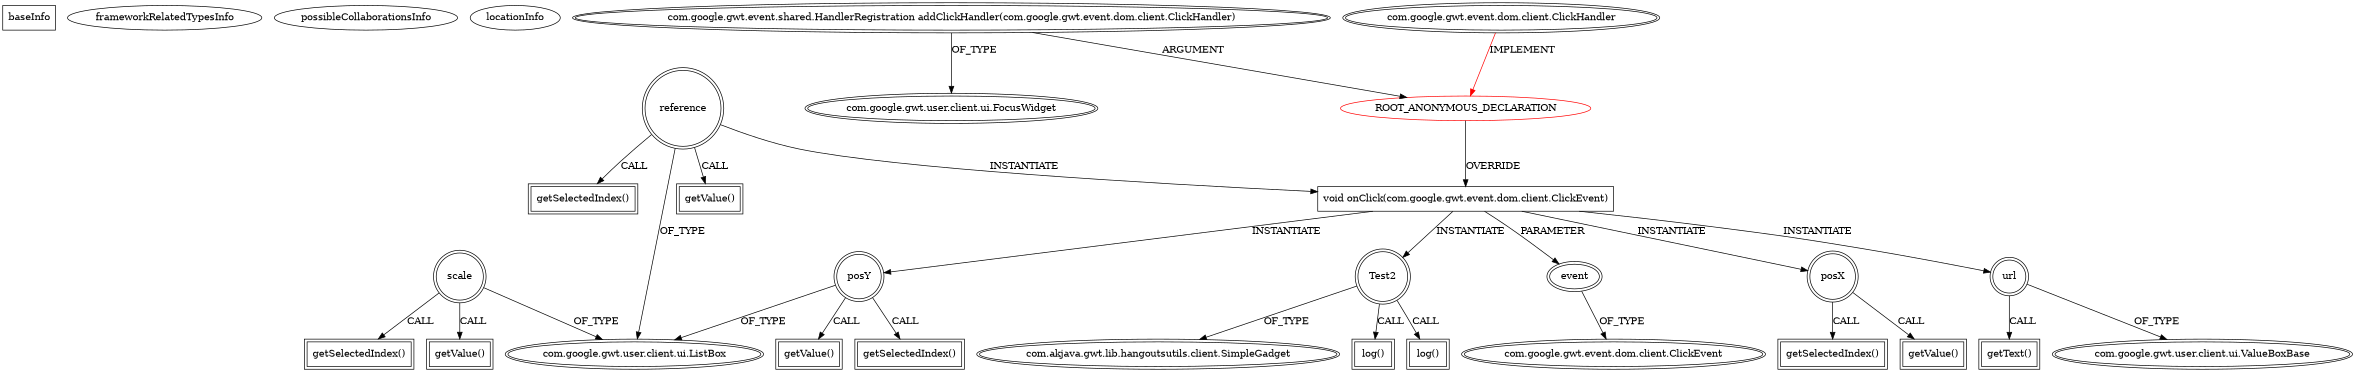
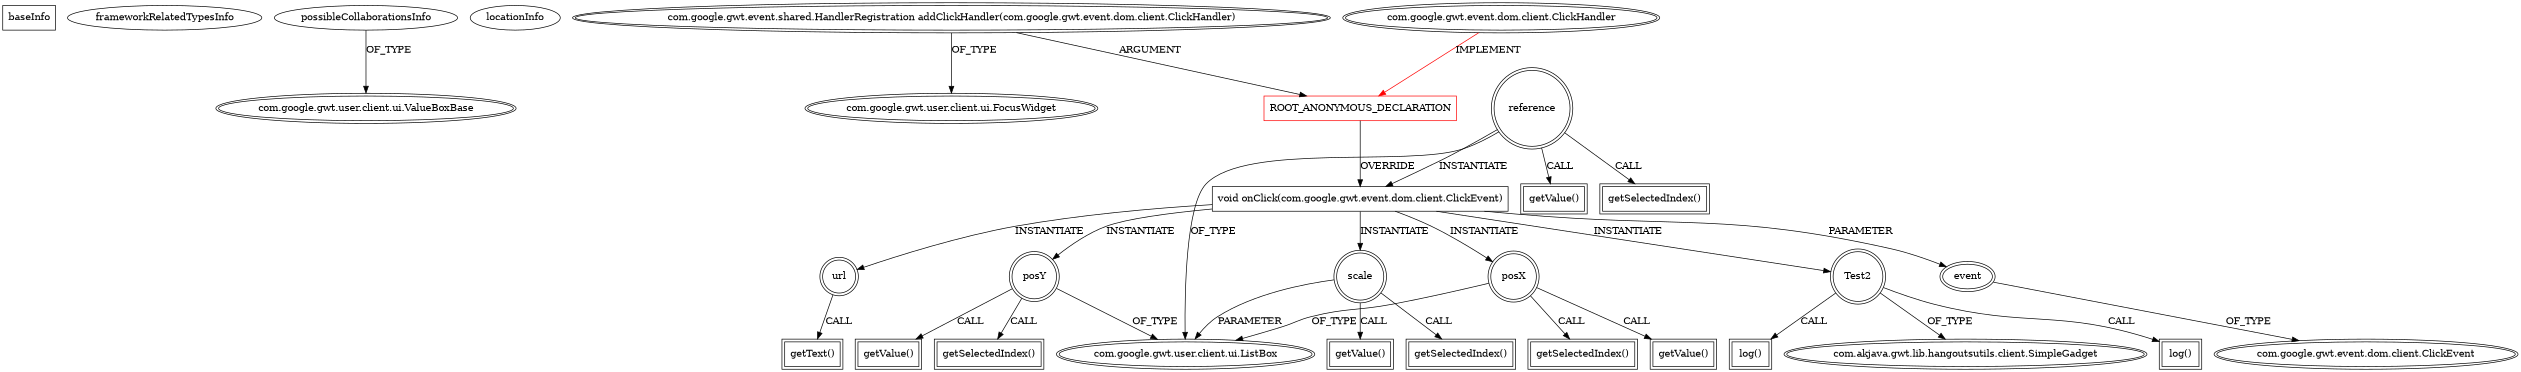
node "ROOT_ANONYMOUS_DECLARATION": shape ellipse -> box
edge "void onClick(com.google.gwt.event.dom.client.ClickEvent)" -> "scale": added, label "INSTANTIATE"
edge "posX" -> "com.google.gwt.user.client.ui.ListBox": added, label "OF_TYPE"
edge "url" -> "com.google.gwt.user.client.ui.ValueBoxBase": now "possibleCollaborationsInfo" -> "com.google.gwt.user.client.ui.ValueBoxBase"
edge "scale" -> "com.google.gwt.user.client.ui.ListBox": label "OF_TYPE" -> "PARAMETER"
